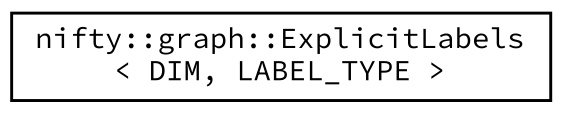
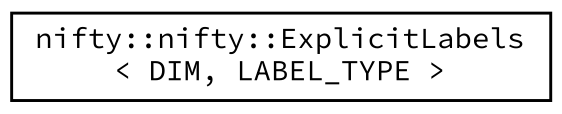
node "nifty::graph::ExplicitLabels < DIM, LABEL_TYPE >": label "nifty::graph::ExplicitLabels < DIM, LABEL_TYPE >" -> "nifty::nifty::ExplicitLabels < DIM, LABEL_TYPE >"
